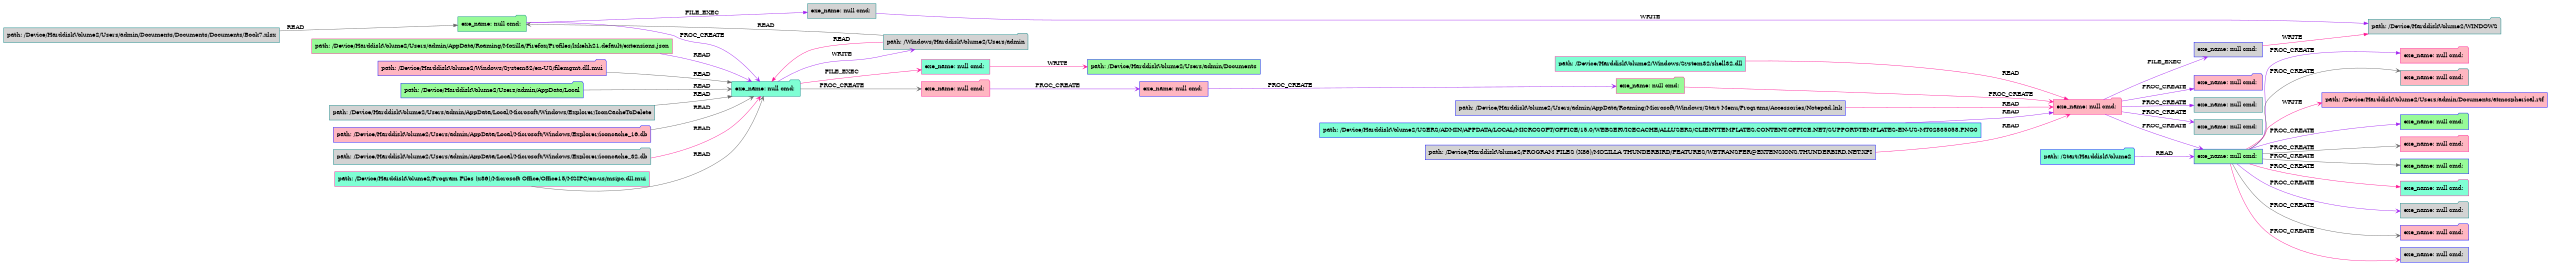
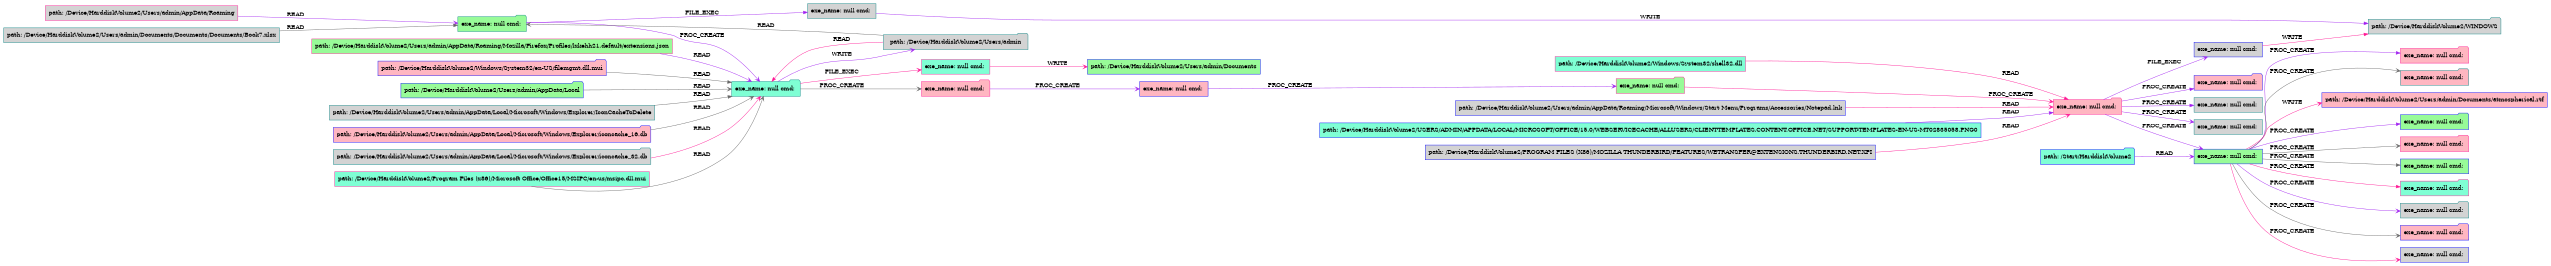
node "path: /Device/HarddiskVolume2/Users/admin/AppData/Roaming": added
node "path: /Windows/HarddiskVolume2/Users/admin": label "path: /Windows/HarddiskVolume2/Users/admin" -> "path: /Device/HarddiskVolume2/Users/admin"
